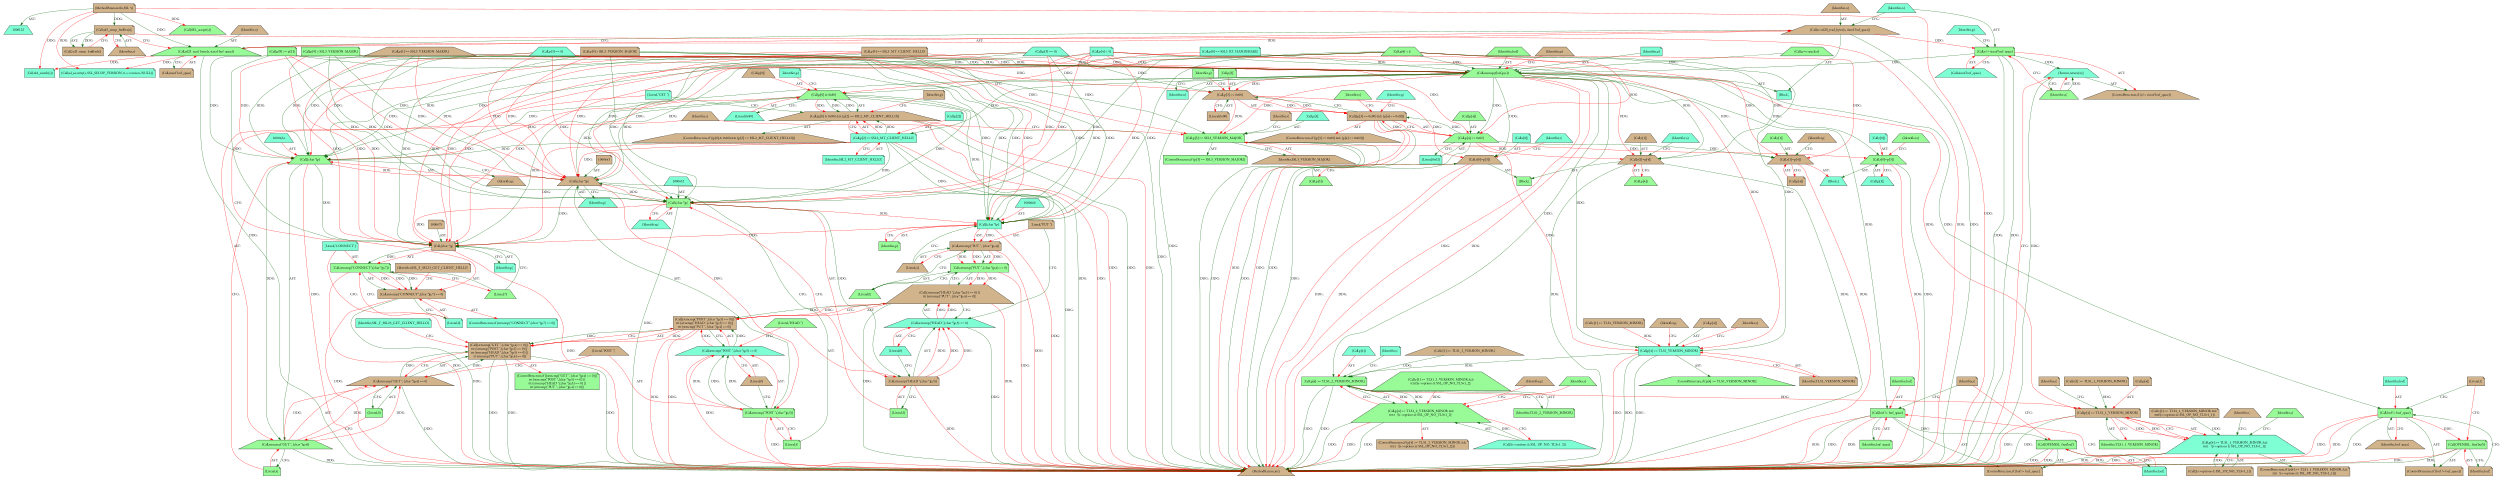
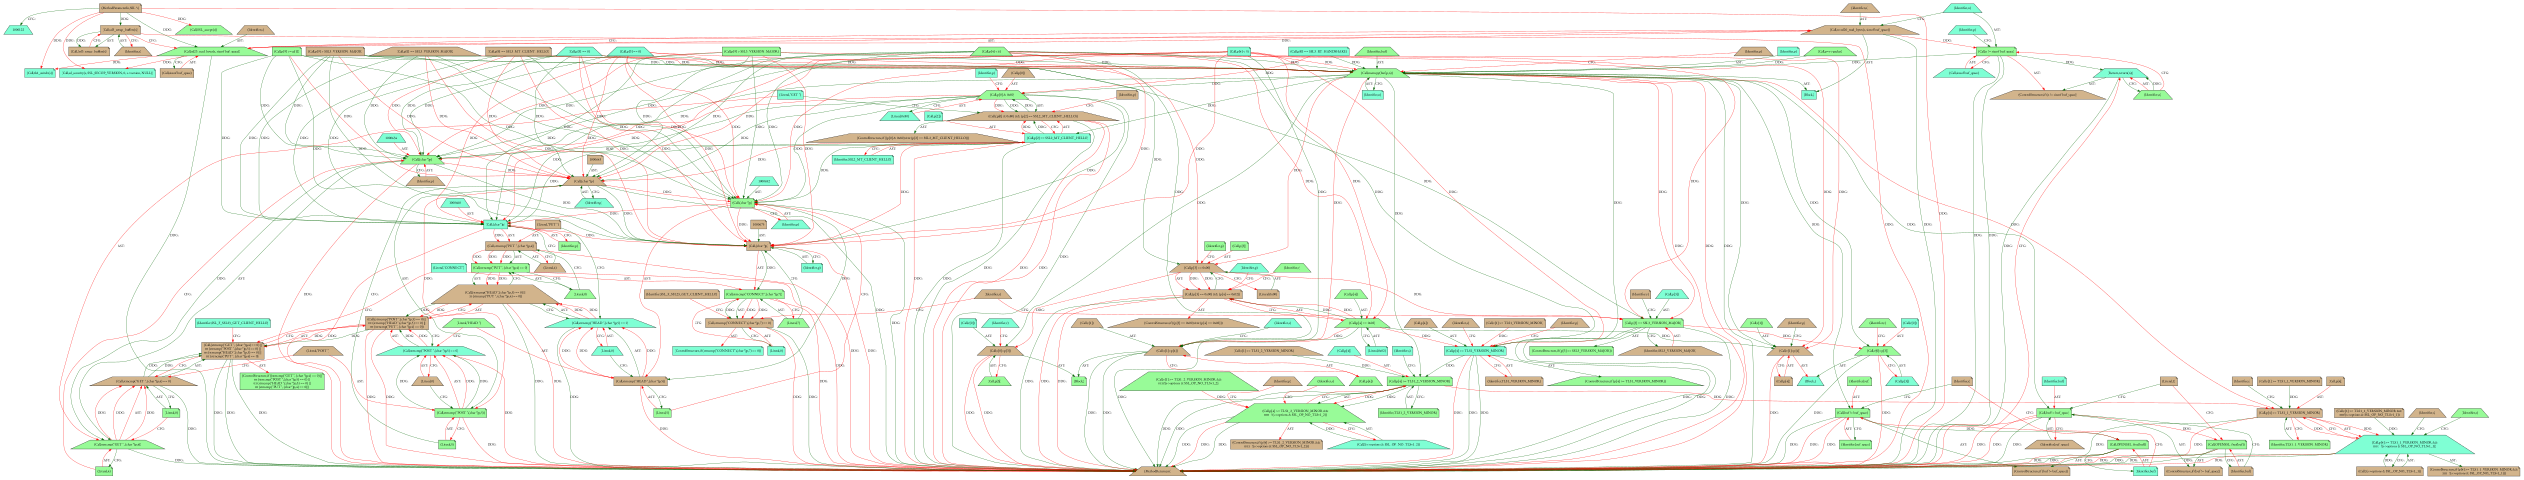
edge "(MethodParameterIn,SSL *s)" -> "1000122": label "AST: " -> "CFG: "
edge "(Call,n=ssl20_read_bytes(s, sizeof buf_space))" -> "(Call,ssl23_read_bytes(s, sizeof buf_space))": color darkgreen -> red
edge "(Call,memcpy(buf,p,n))" -> "(Call,p[0] & 0x80)": label "CFG: " -> "DDG: "
edge "(Call,memcpy(buf,p,n))" -> "(Call,p[4] == 0x02)": removed, label "DDG:"
